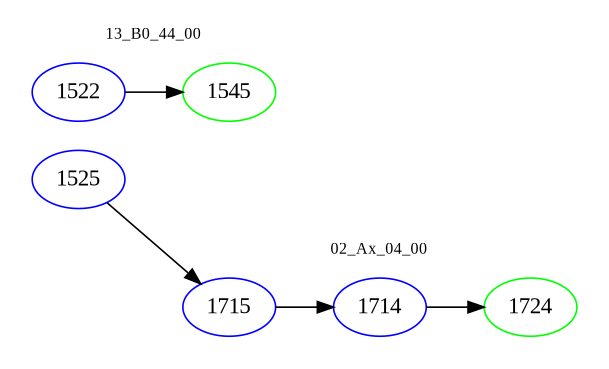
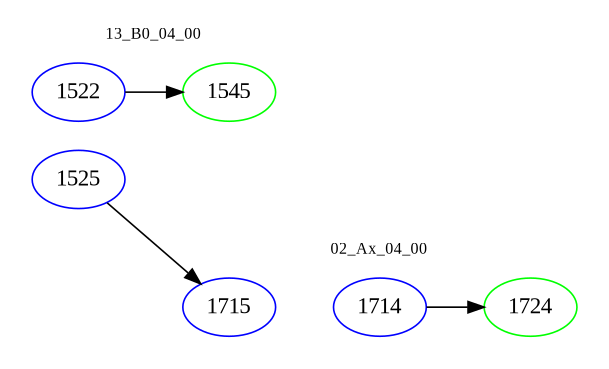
cluster "13_B0_44_00": label "13_B0_44_00" -> "13_B0_04_00"
edge "1715" -> "1714": removed
